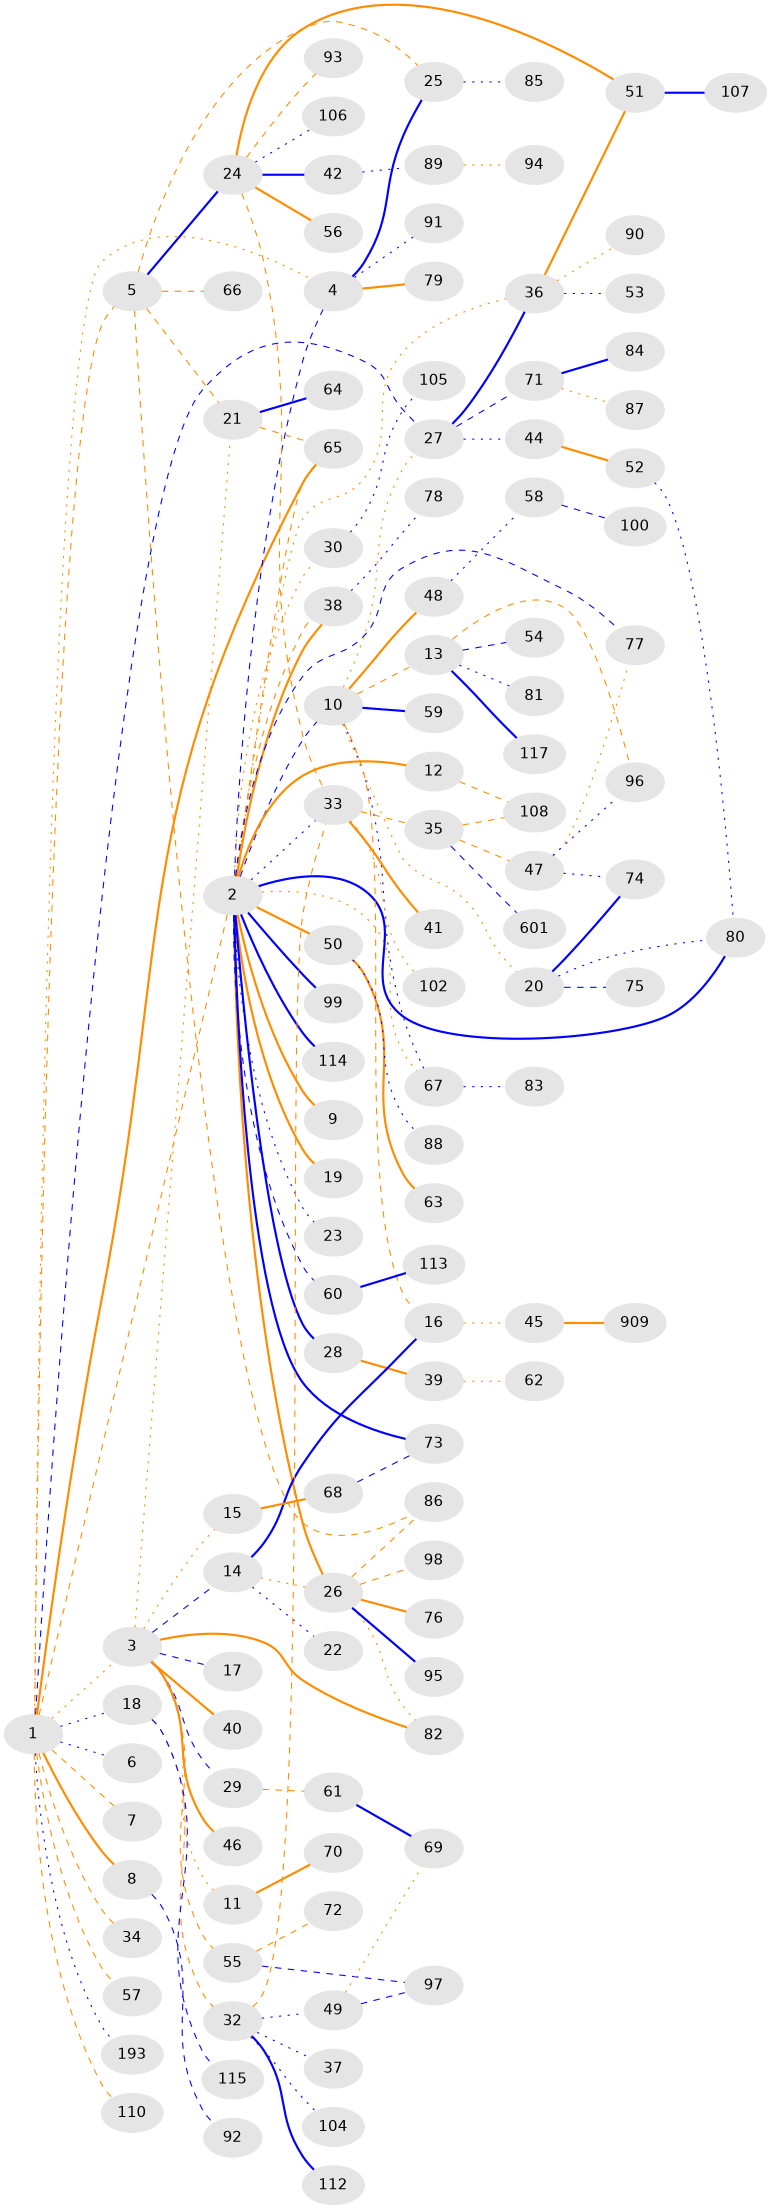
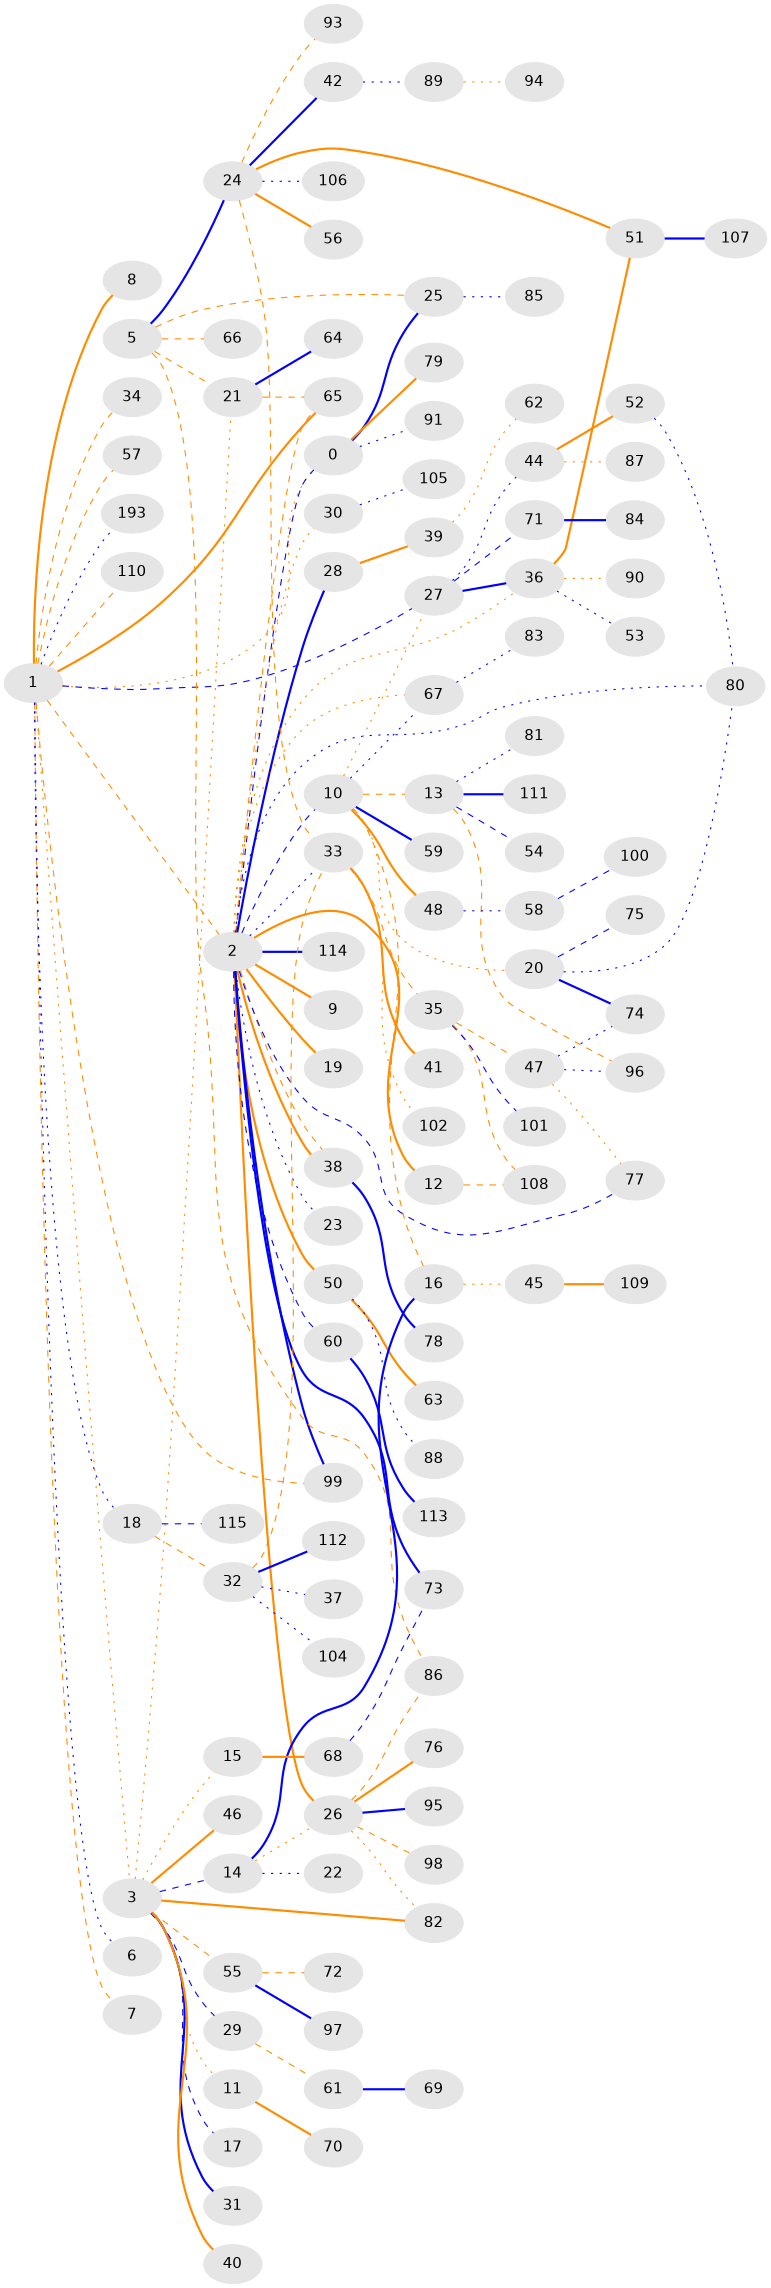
node "4": label "4" -> "0"
edge "71" -- "87": now "44" -- "87"
edge "78" -- "38": style dotted -> bold
node "117": label "117" -> "111"
node "601": label "601" -> "101"
edge "5" -- "1": now "99" -- "1"
edge "2" -- "80": style bold -> dotted
node "909": label "909" -> "109"
edge "55" -- "97": style dashed -> bold
node "49": removed
node "92": removed
node "31": added
